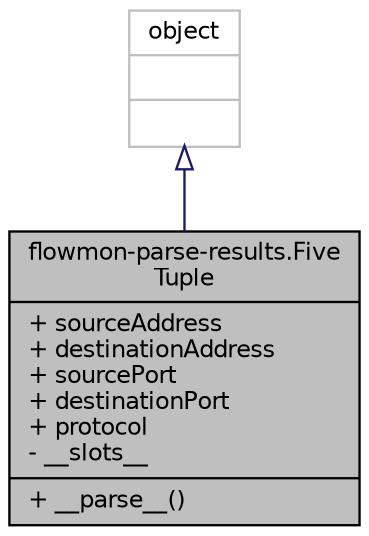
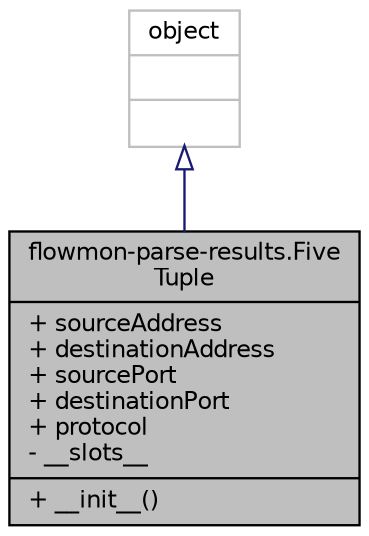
node "flowmon-parse-results.Five": text "+ __parse__()" -> "+ __init__()"
